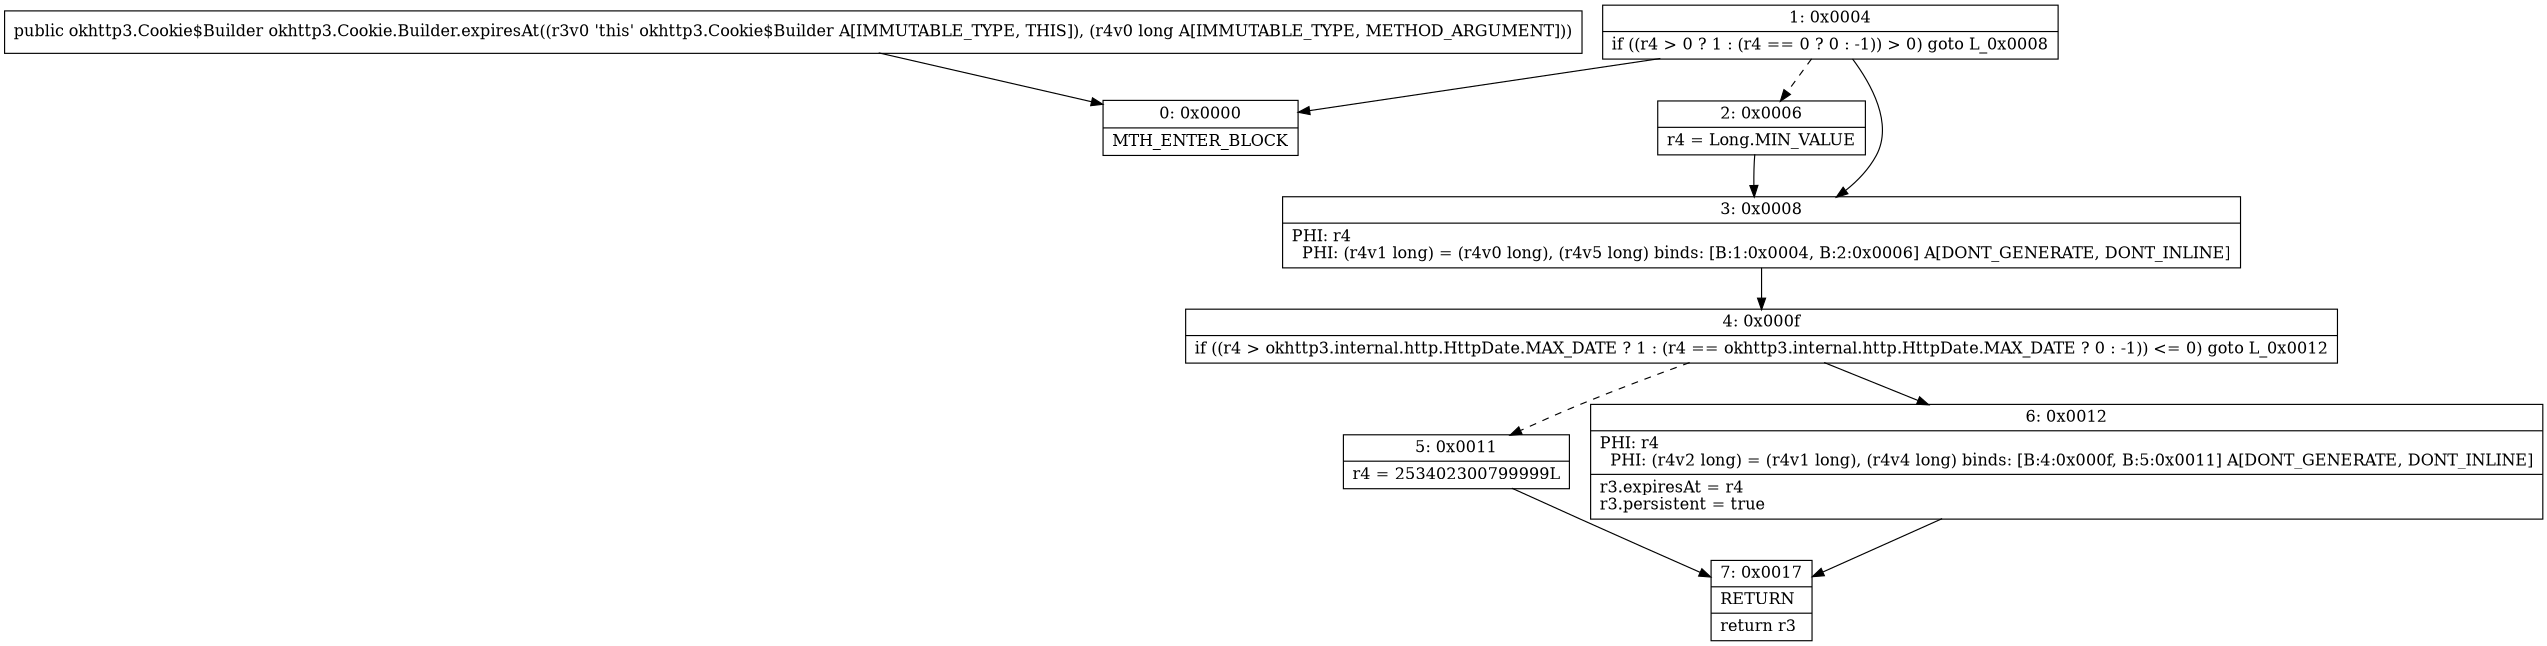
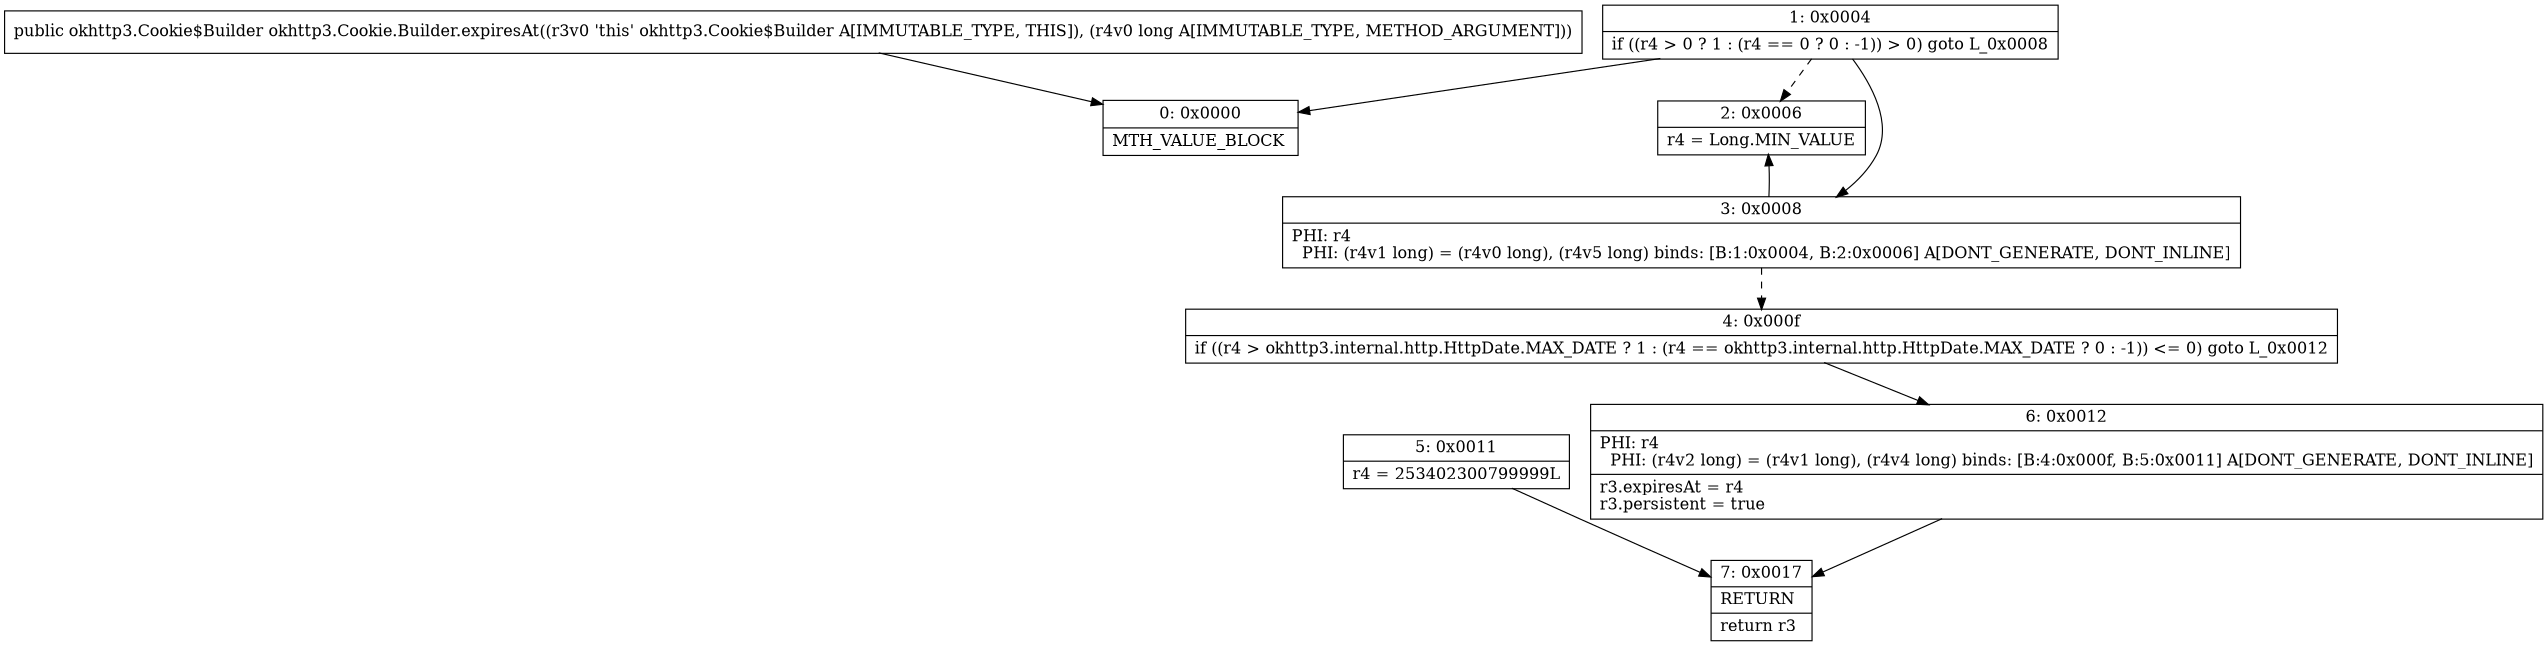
node "0: 0x0000": text "MTH_ENTER_BLOCK" -> "MTH_VALUE_BLOCK"
edge "2: 0x0006" -> "3: 0x0008": reversed
edge "3: 0x0008" -> "4: 0x000f": style solid -> dashed
edge "4: 0x000f" -> "5: 0x0011": removed
